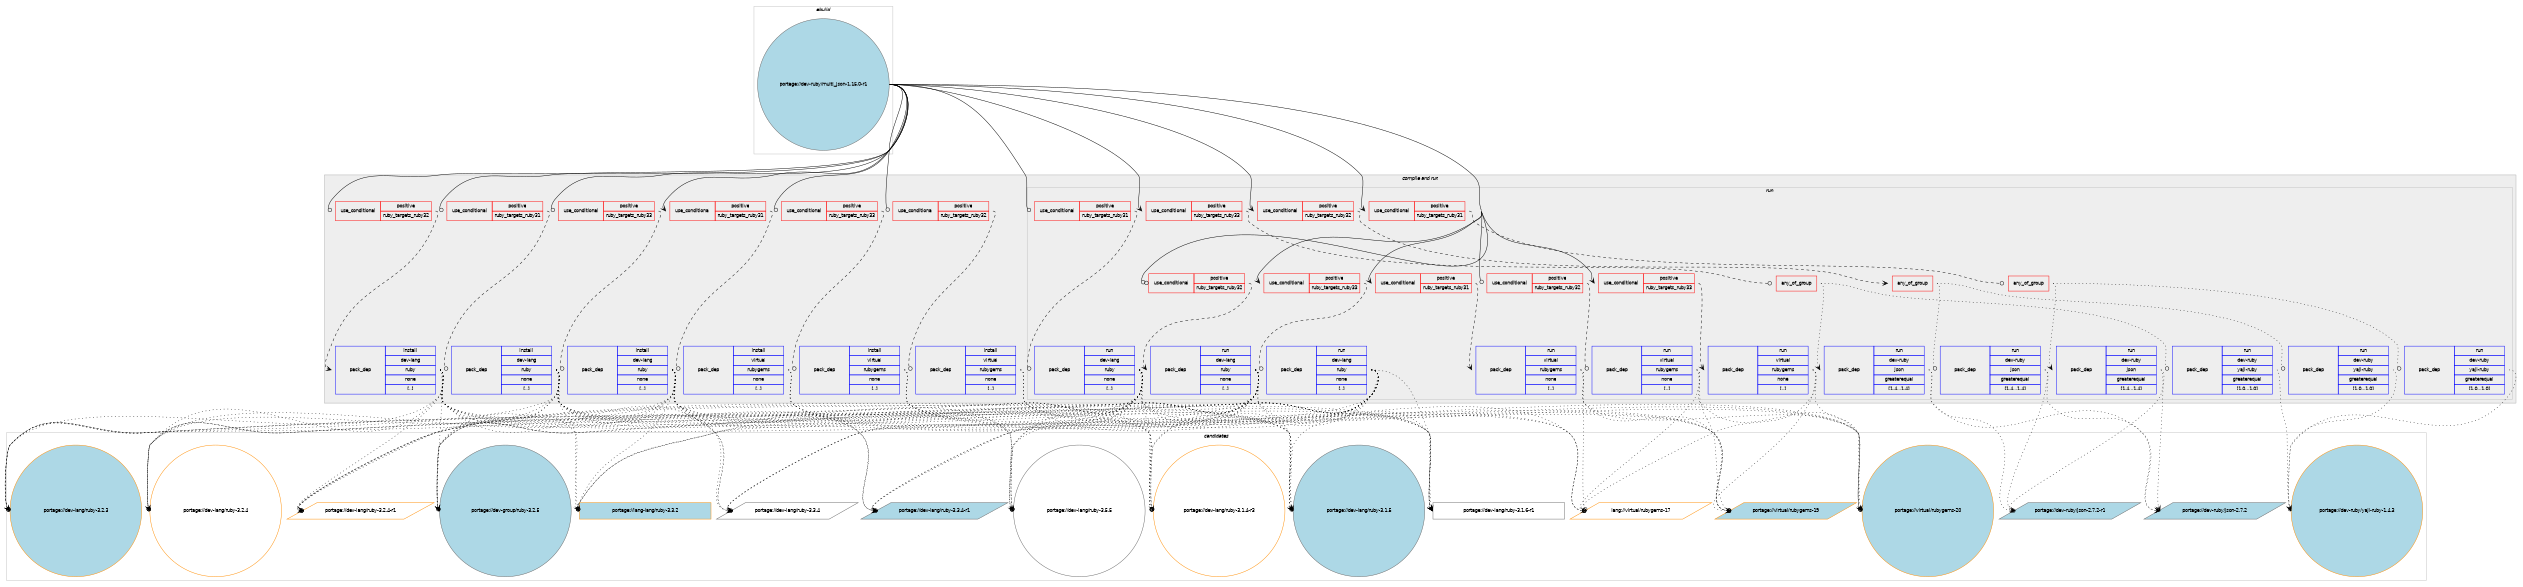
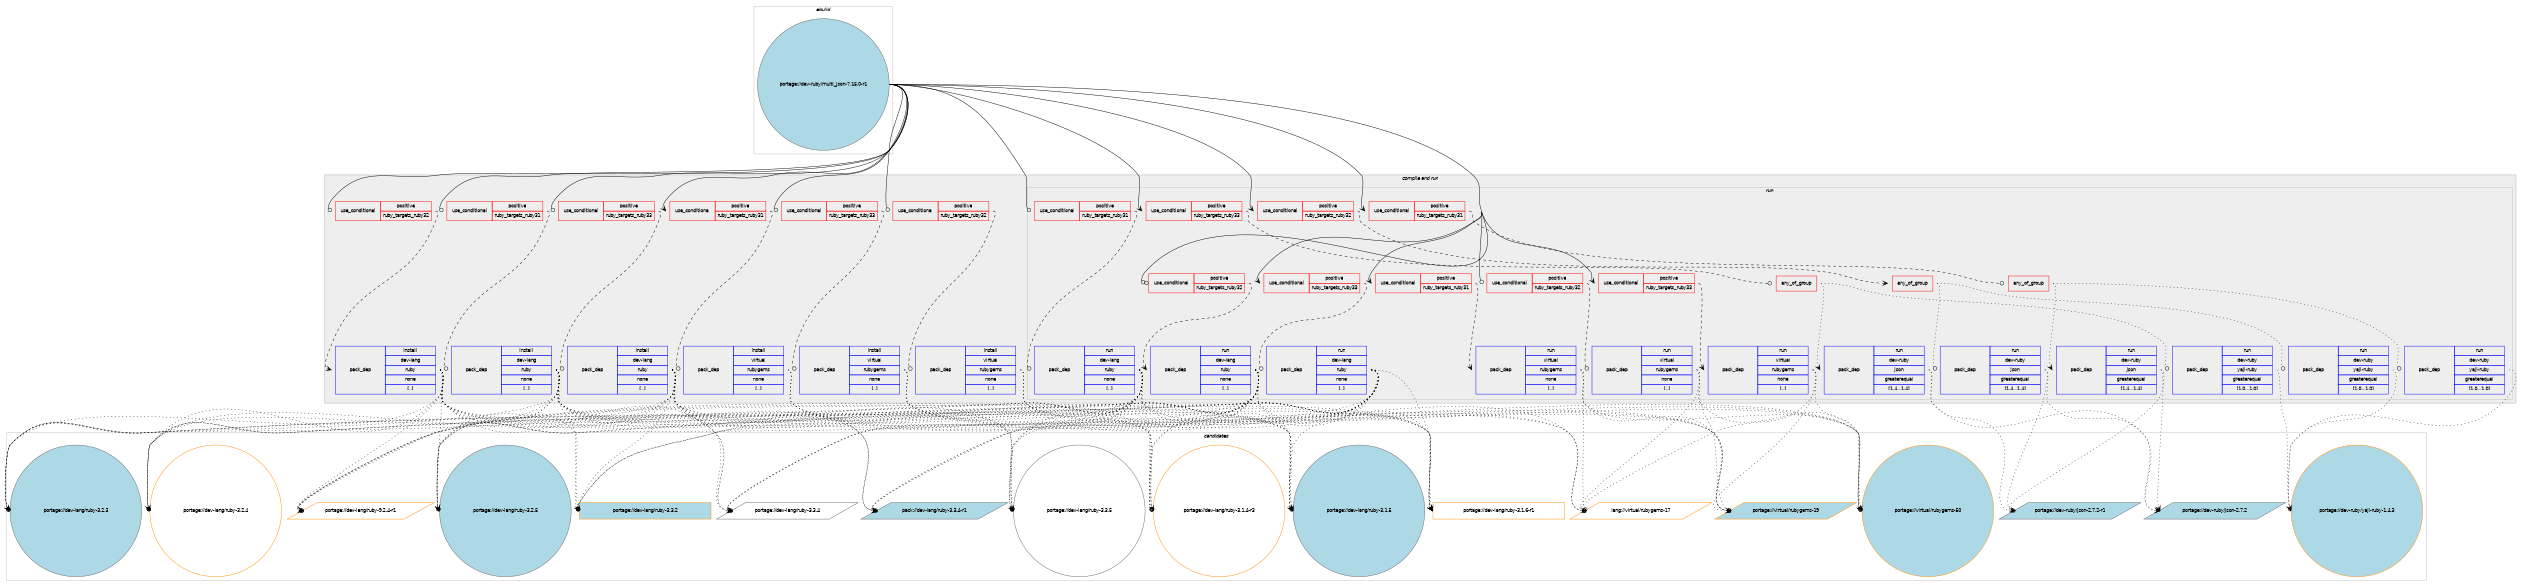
node "portage://dev-ruby/multi_json-1.15.0-r1": label "portage://dev-ruby/multi_json-1.15.0-r1" -> "portage://dev-ruby/multi_json-7.15.0-r1"
node "portage://dev-lang/ruby-3.2.3": color darkorange -> gray40
node "portage://dev-lang/ruby-3.2.4-r1": label "portage://dev-lang/ruby-3.2.4-r1" -> "portage://dev-lang/ruby-9.2.4-r1"
node "portage://dev-group/ruby-3.2.5": label "portage://dev-group/ruby-3.2.5" -> "portage://dev-lang/ruby-3.2.5"
node "portage://lang-lang/ruby-3.3.2": label "portage://lang-lang/ruby-3.3.2" -> "portage://dev-lang/ruby-3.3.2"
node "portage://dev-lang/ruby-3.3.4-r1": label "portage://dev-lang/ruby-3.3.4-r1" -> "pack://dev-lang/ruby-3.3.4-r1"
node "portage://dev-lang/ruby-3.5.5": label "portage://dev-lang/ruby-3.5.5" -> "portage://dev-lang/ruby-3.3.5"
node "portage://dev-lang/ruby-3.1.6-r1": color gray40 -> darkorange
node "portage://virtual/rubygems-20": label "portage://virtual/rubygems-20" -> "portage://virtual/rubygems-50"
